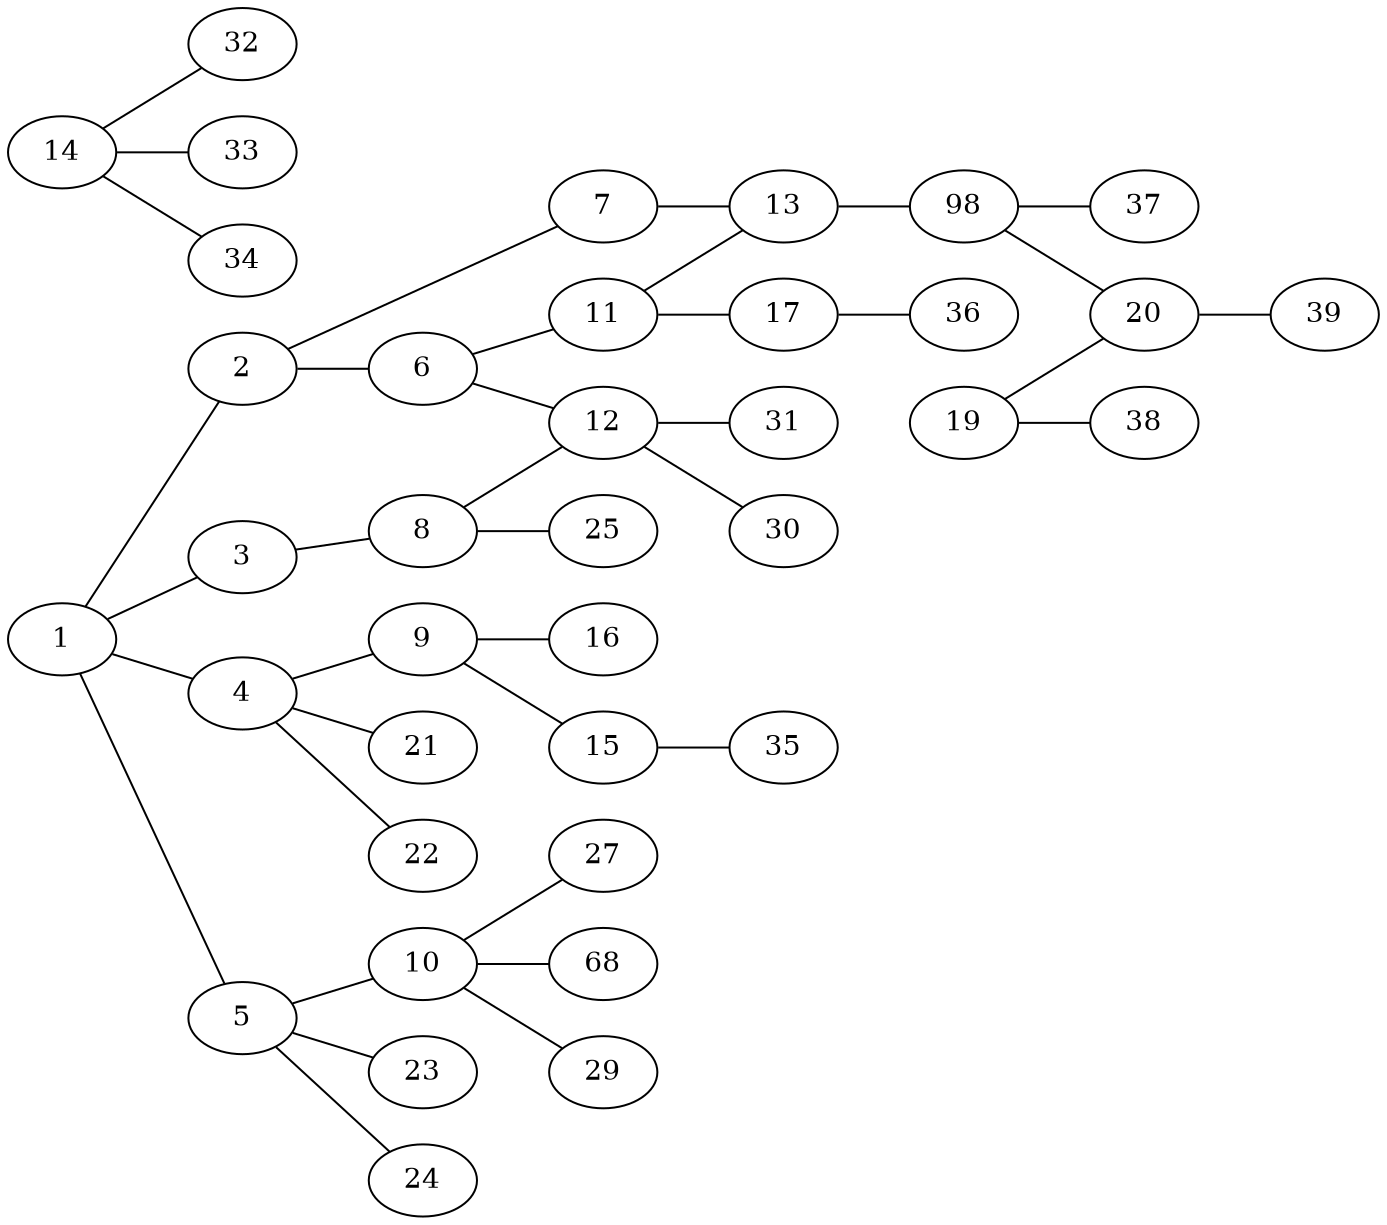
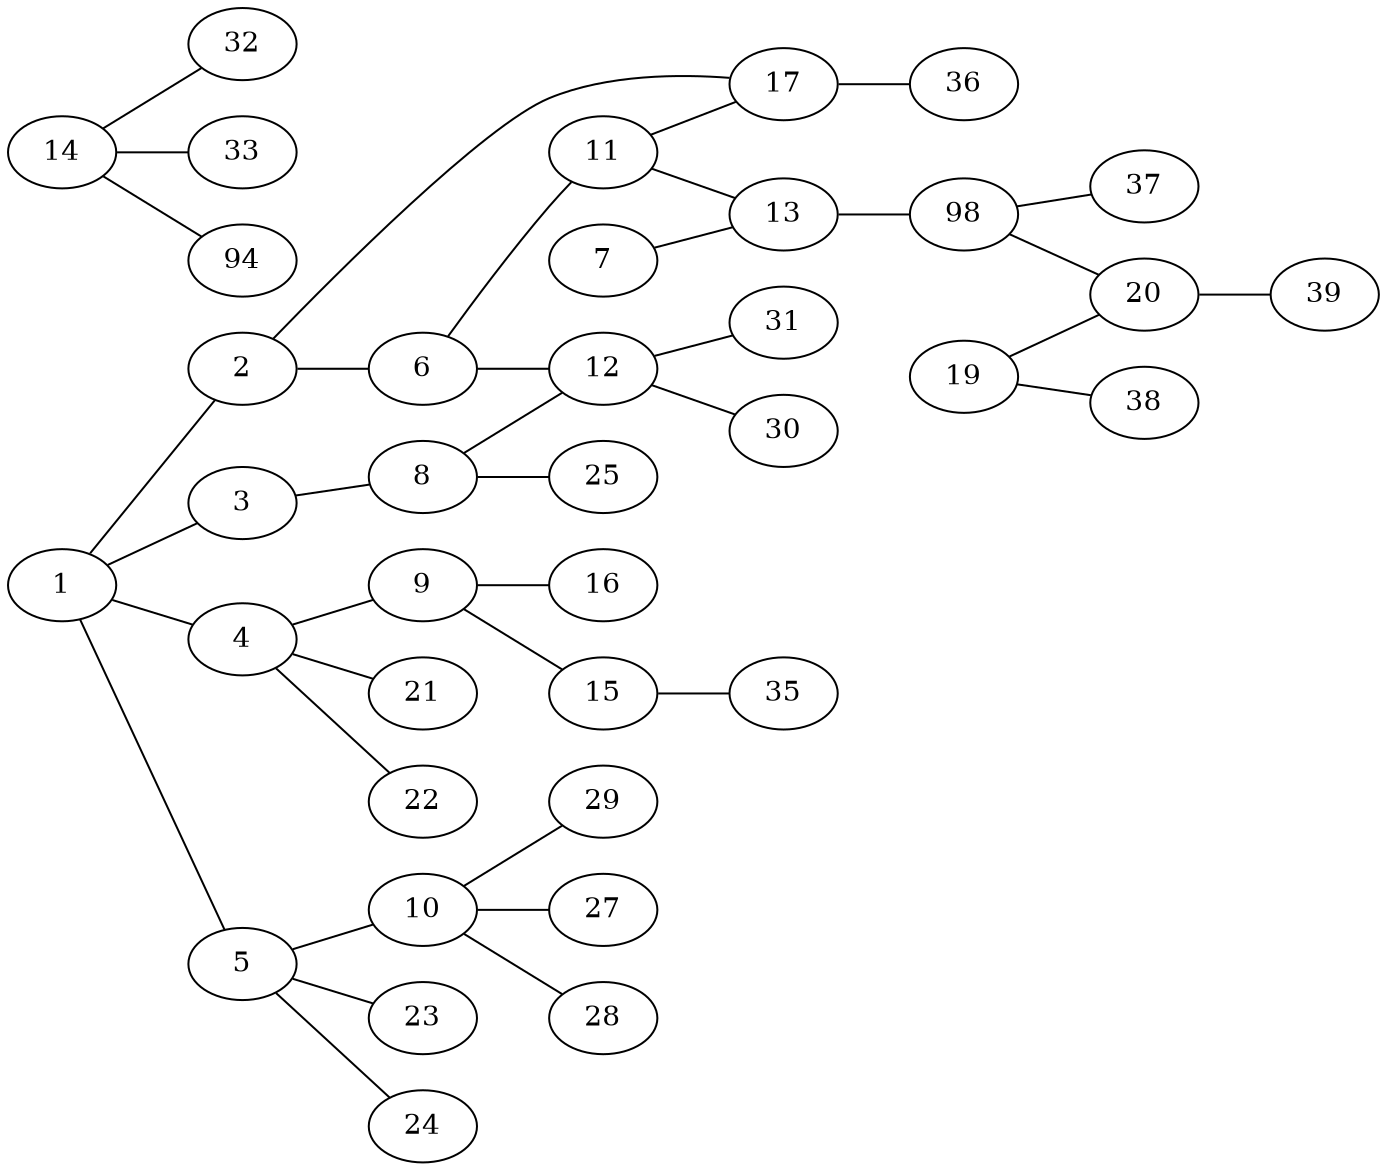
node "34": label "34" -> "94"
edge "7" -- "2": now "17" -- "2"
node "68": label "68" -> "28"
